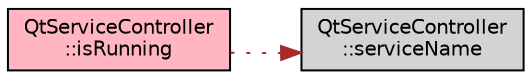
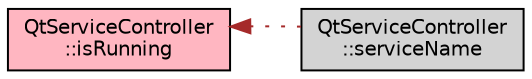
edge "QtServiceController ::isRunning" -> "QtServiceController ::serviceName": reversed
